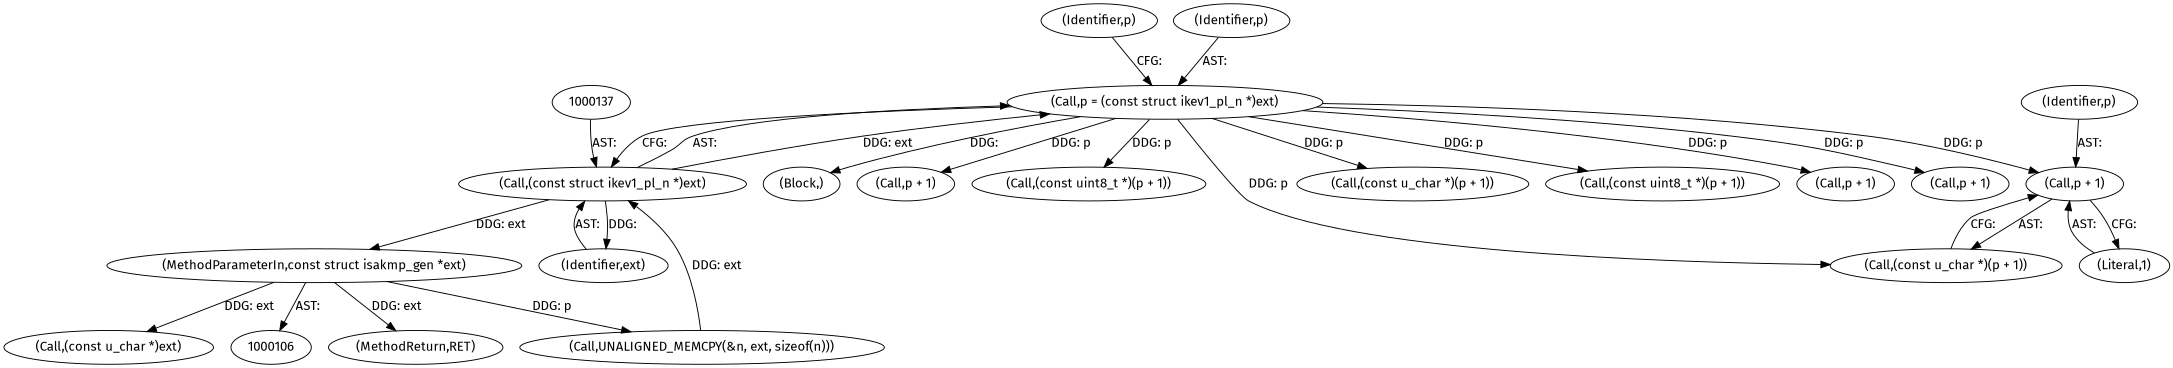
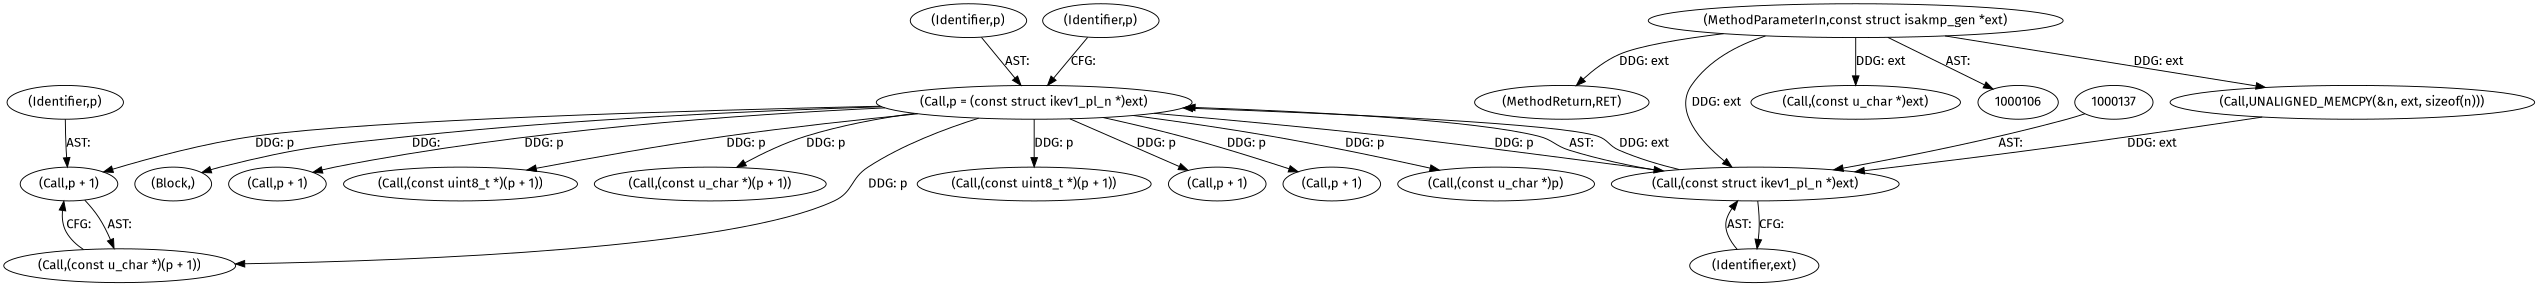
edge "(Call,p = (const struct ikev1_pl_n *)ext)" -> "(Call,(const struct ikev1_pl_n *)ext)": label "CFG: " -> "DDG: p"
node "(Call,(const u_char *)p)": added
edge "(Call,(const struct ikev1_pl_n *)ext)" -> "(MethodParameterIn,const struct isakmp_gen *ext)": reversed
edge "(Call,(const struct ikev1_pl_n *)ext)" -> "(Identifier,ext)": label "DDG: " -> "CFG: "
node "(Literal,1)": removed
edge "(MethodParameterIn,const struct isakmp_gen *ext)" -> "(Call,UNALIGNED_MEMCPY(&n, ext, sizeof(n)))": label "DDG: p" -> "DDG: ext"
